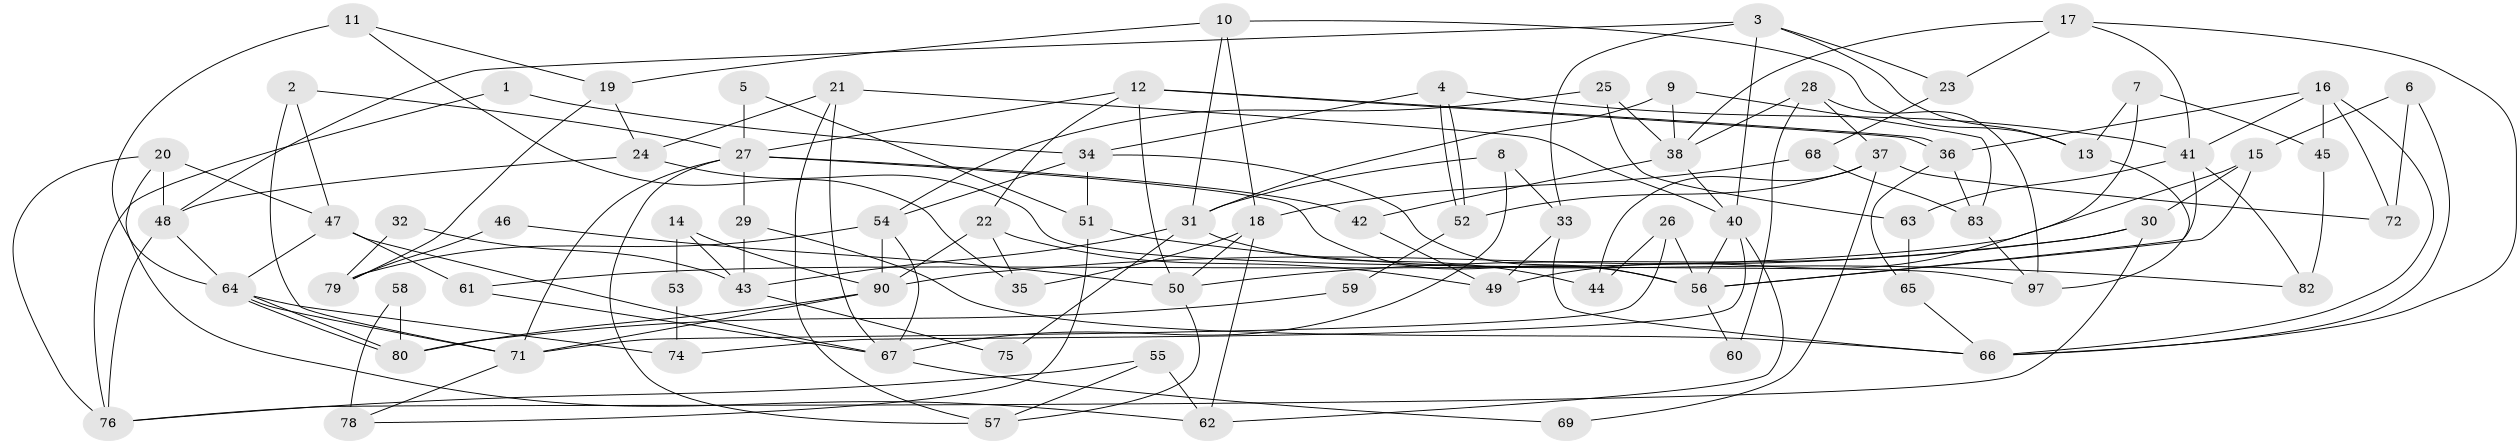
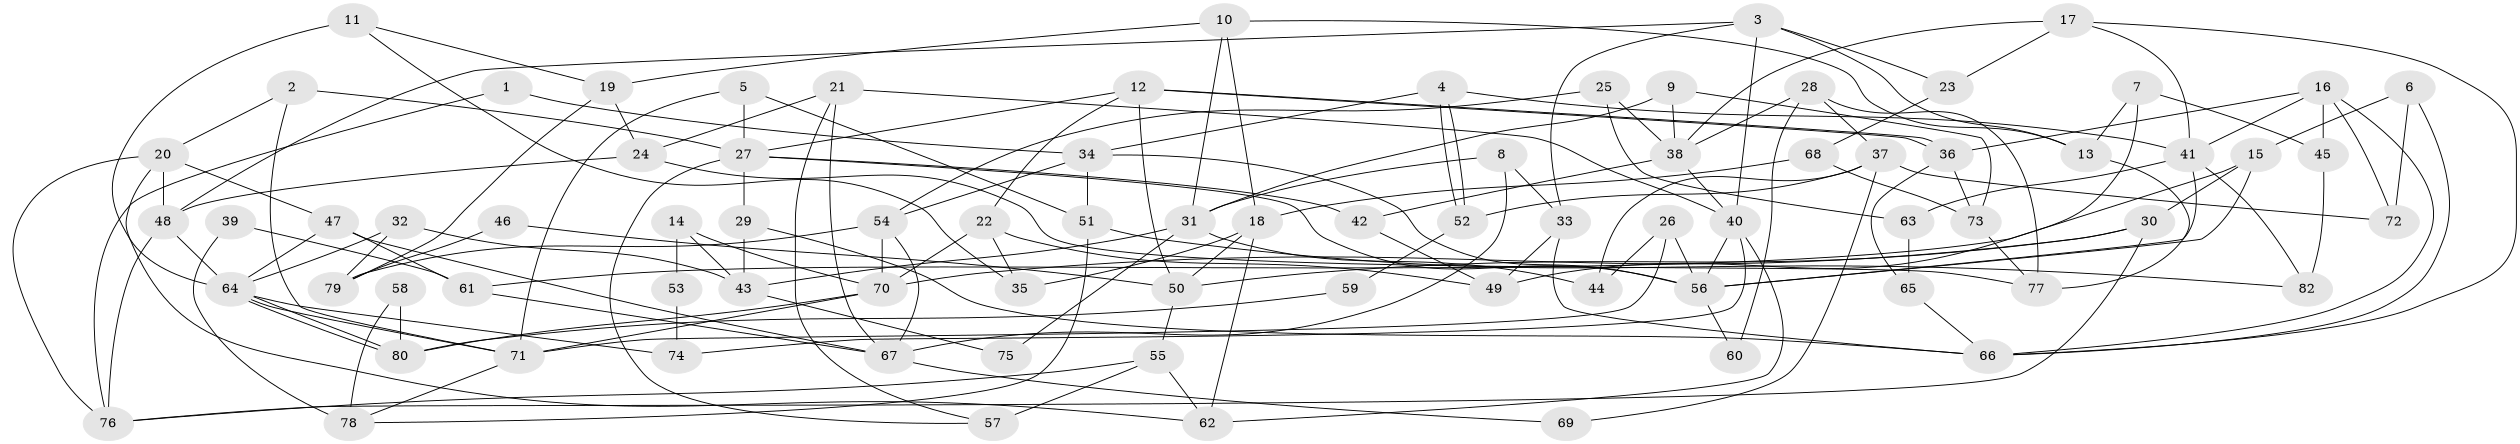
edge "2" -- "47": now "2" -- "20"
edge "27" -- "71": now "5" -- "71"
node "39": added
node "83": label "83" -> "73"
edge "32" -- "64": added
node "90": label "90" -> "70"
node "97": label "97" -> "77"
edge "50" -- "57": now "50" -- "55"
